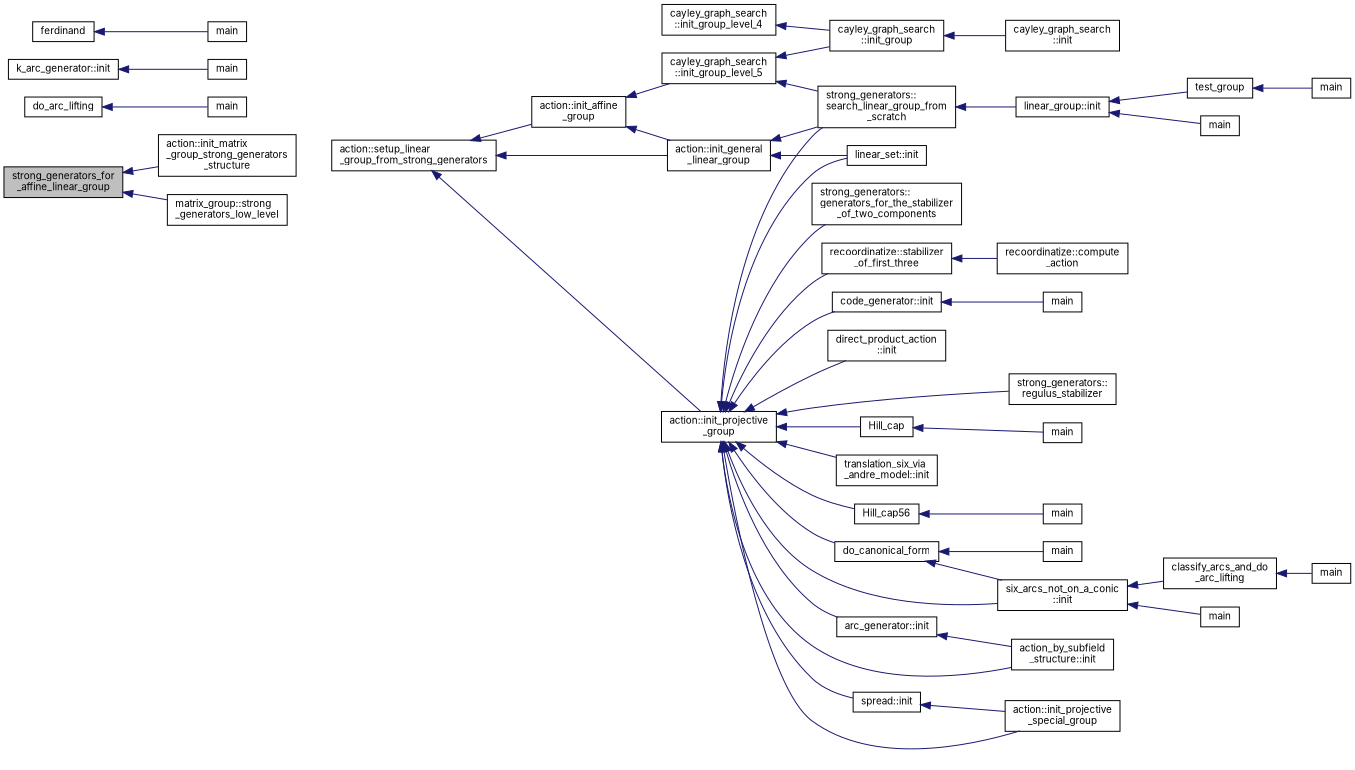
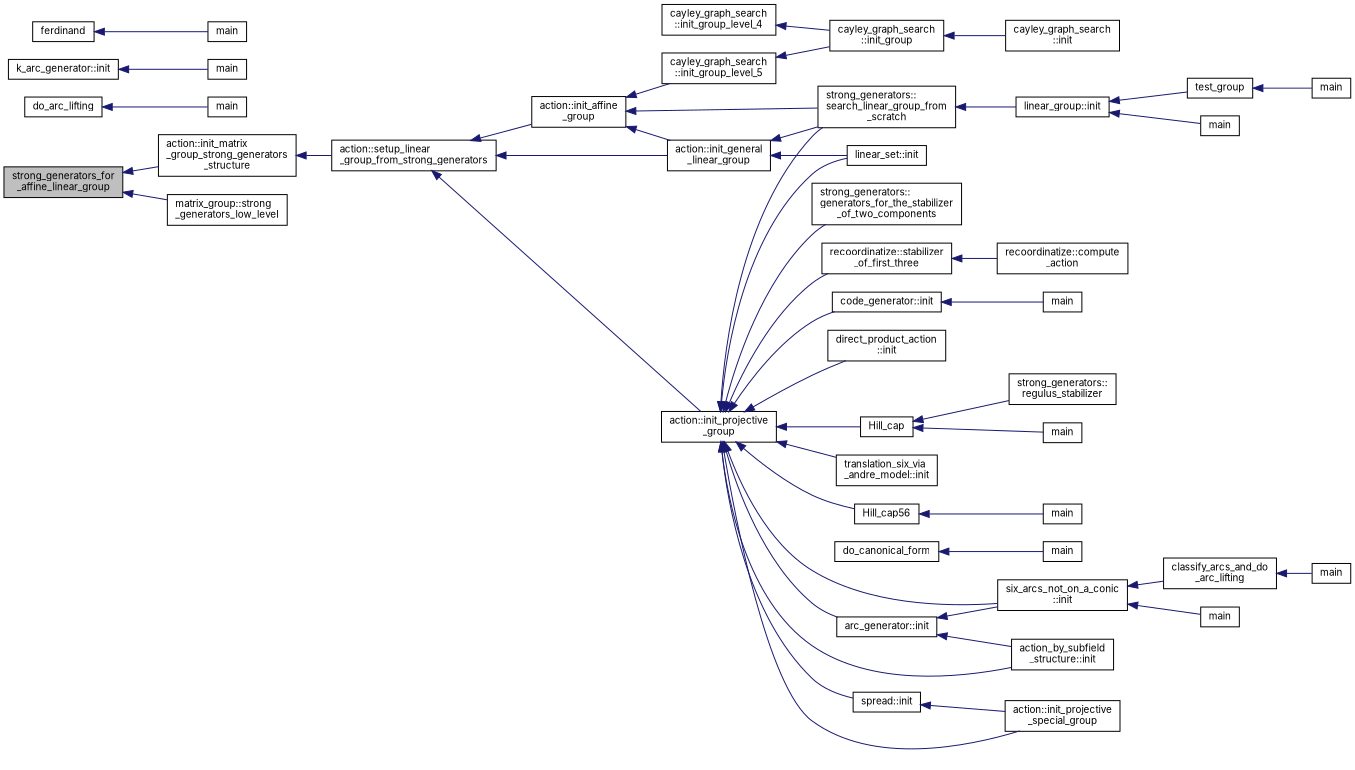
edge "strong_generators:: search_linear_group_from _scratch" -> "cayley_graph_search ::init_group_level_5": now "strong_generators:: search_linear_group_from _scratch" -> "action::init_affine _group"
edge "action::setup_linear _group_from_strong_generators" -> "action::init_matrix _group_strong_generators _structure": added
edge "strong_generators:: regulus_stabilizer" -> "action::init_projective _group": now "strong_generators:: regulus_stabilizer" -> "Hill_cap"
edge "do_canonical_form" -> "action::init_projective _group": removed
edge "six_arcs_not_on_a_conic ::init" -> "do_canonical_form": now "six_arcs_not_on_a_conic ::init" -> "arc_generator::init"
